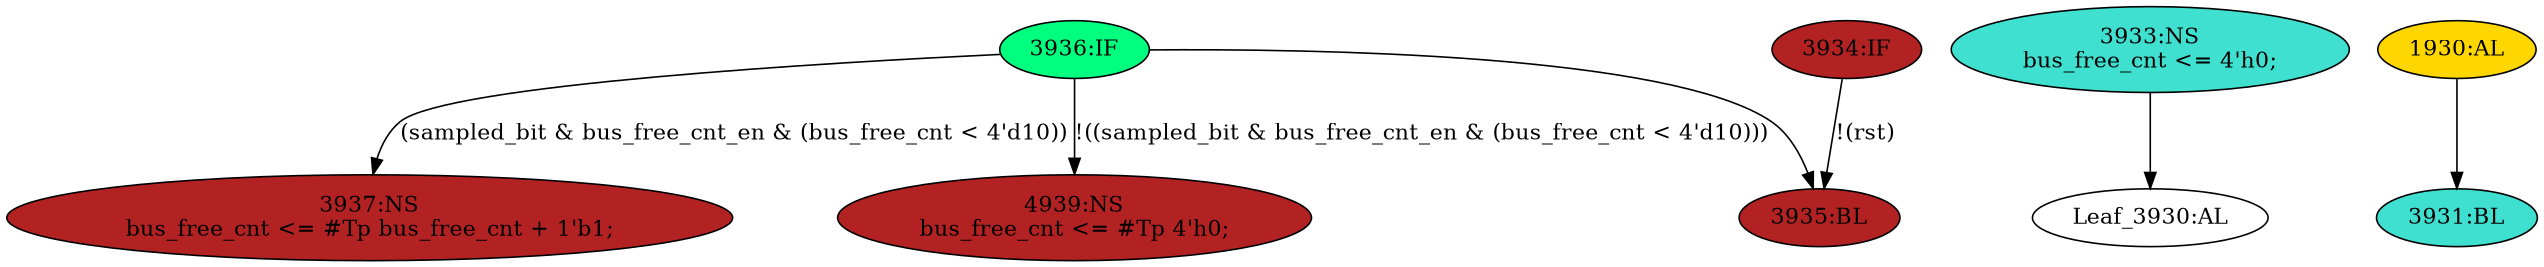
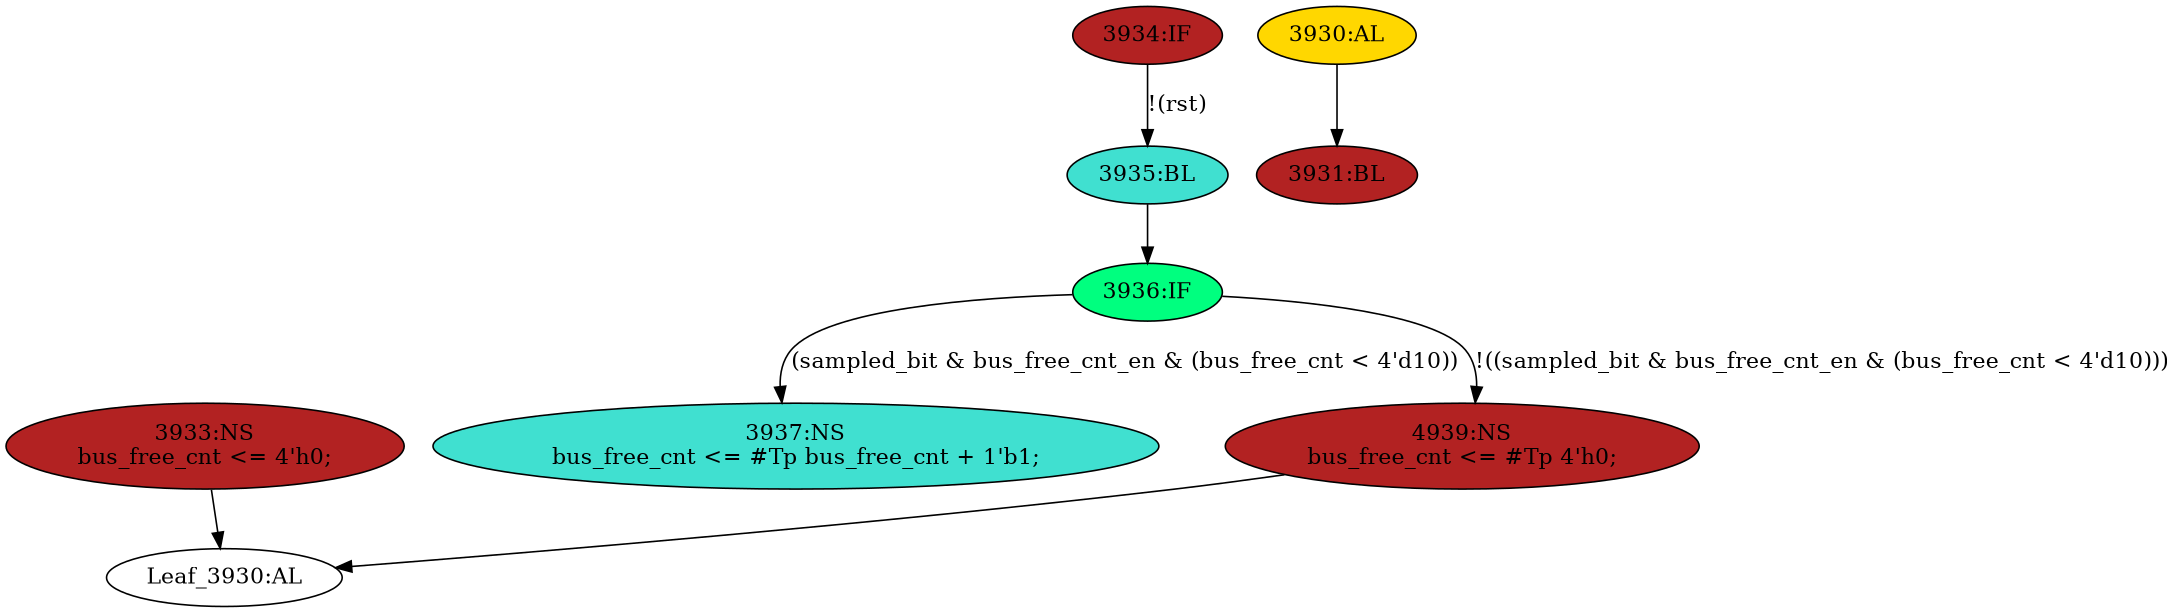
node "3933:NS bus_free_cnt <= 4'h0;": fillcolor turquoise -> firebrick
node "1930:AL": label "1930:AL" -> "3930:AL"
edge "3936:IF" -> "3935:BL": reversed
node "3937:NS bus_free_cnt <= #Tp bus_free_cnt + 1'b1;": fillcolor firebrick -> turquoise
node "3935:BL": fillcolor firebrick -> turquoise
node "3931:BL": fillcolor turquoise -> firebrick
edge "4939:NS bus_free_cnt <= #Tp 4'h0;" -> "Leaf_3930:AL": added
